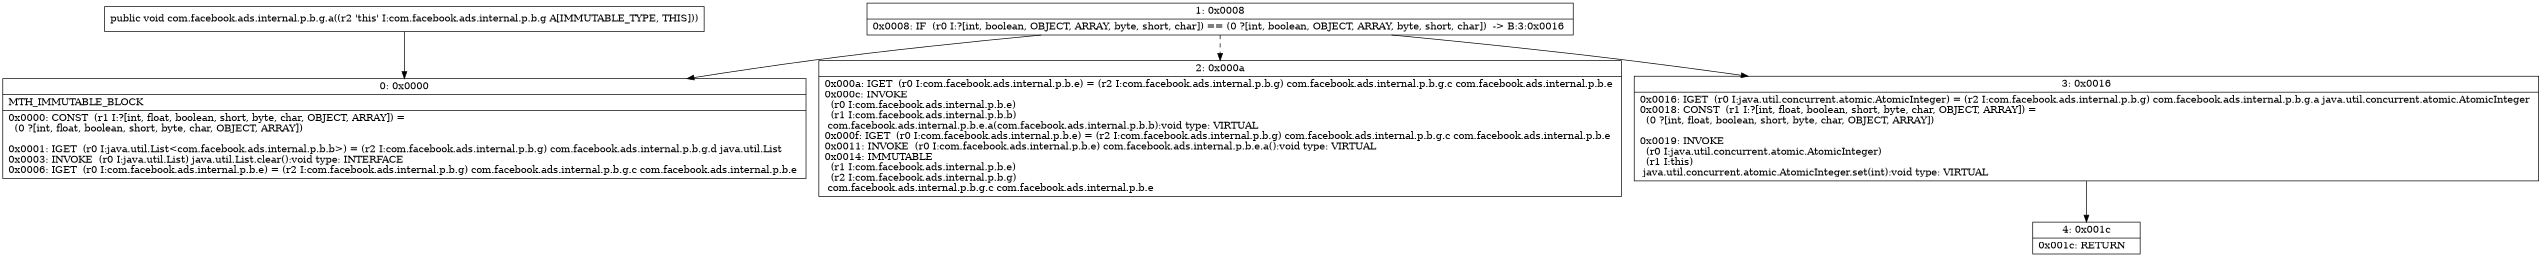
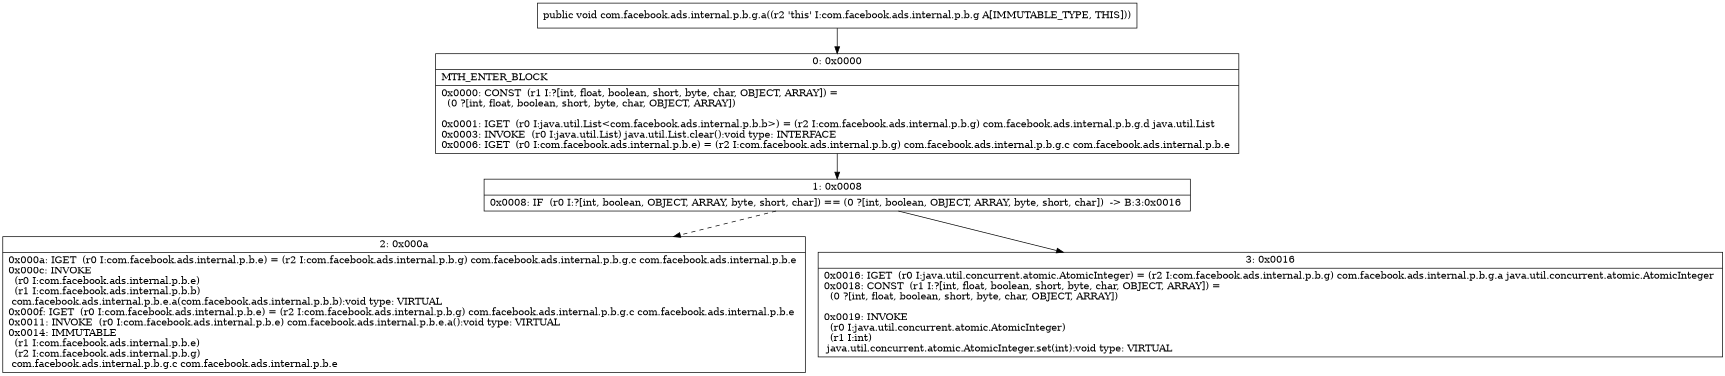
edge "1: 0x0008" -> "0: 0x0000": reversed
node "0: 0x0000": text "MTH_IMMUTABLE_BLOCK" -> "MTH_ENTER_BLOCK"
node "3: 0x0016": text "(r1 I:this)" -> "(r1 I:int)"
node "4: 0x001c": removed
